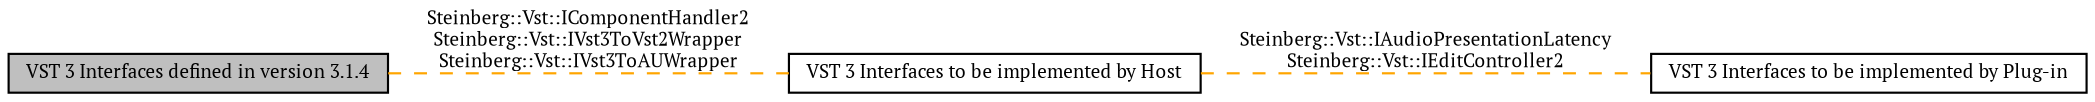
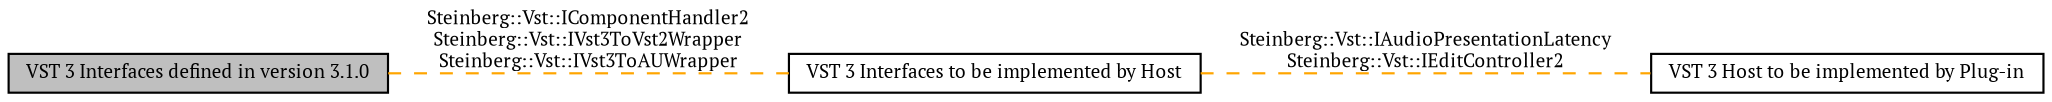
node "VST 3 Interfaces defined in version 3.1.4": label "VST 3 Interfaces defined in version 3.1.4" -> "VST 3 Interfaces defined in version 3.1.0"
node "VST 3 Interfaces to be implemented by Plug-in": label "VST 3 Interfaces to be implemented by Plug-in" -> "VST 3 Host to be implemented by Plug-in"
